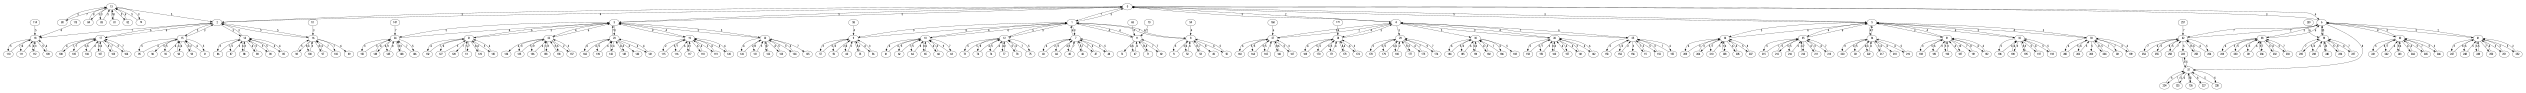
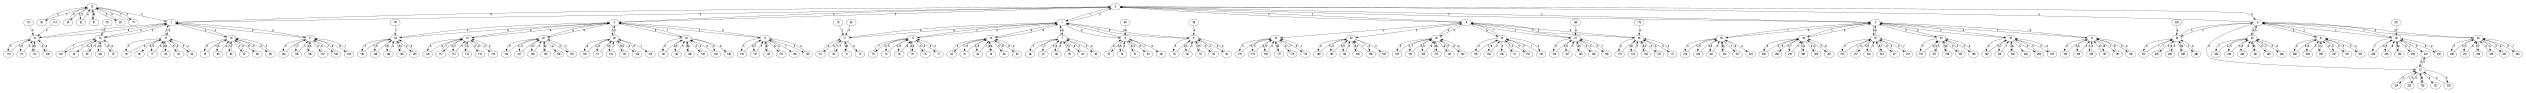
edge "18" -> "2": added, label "4"
